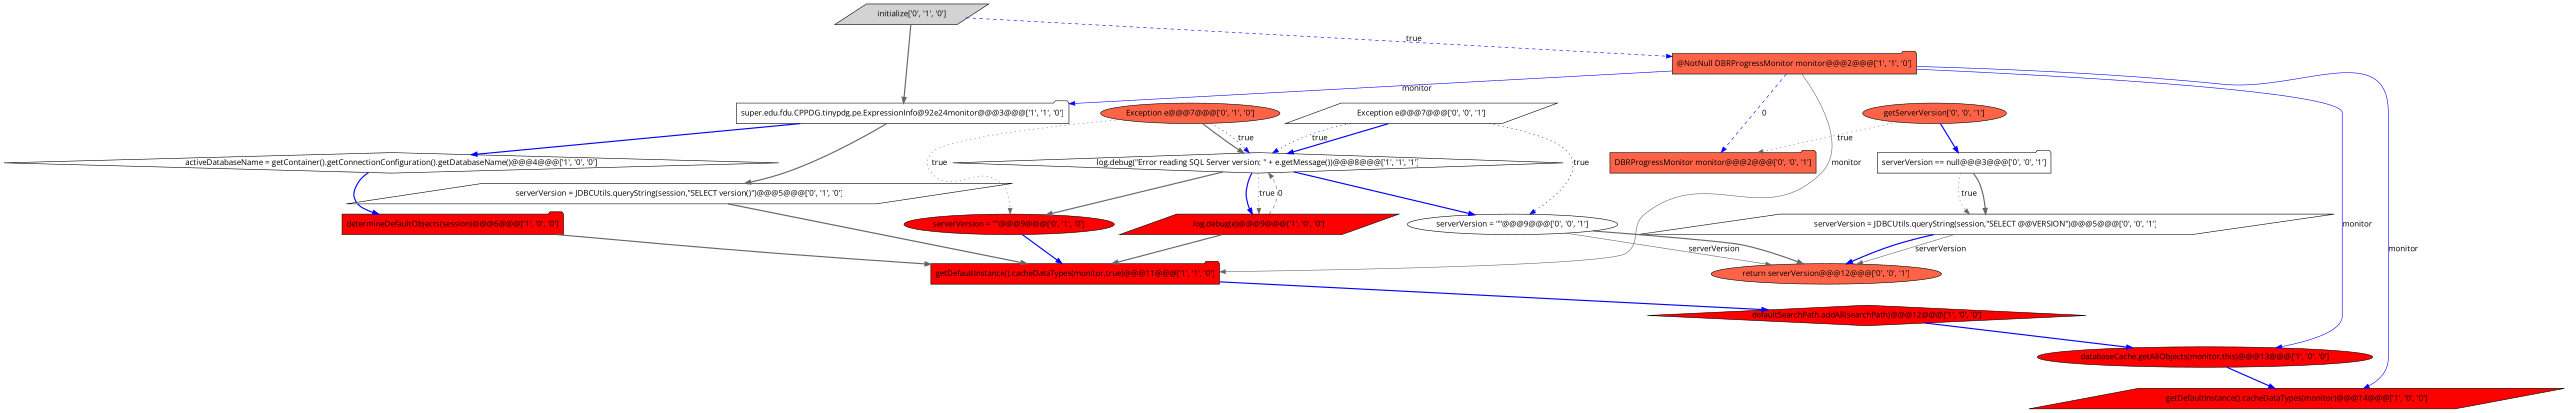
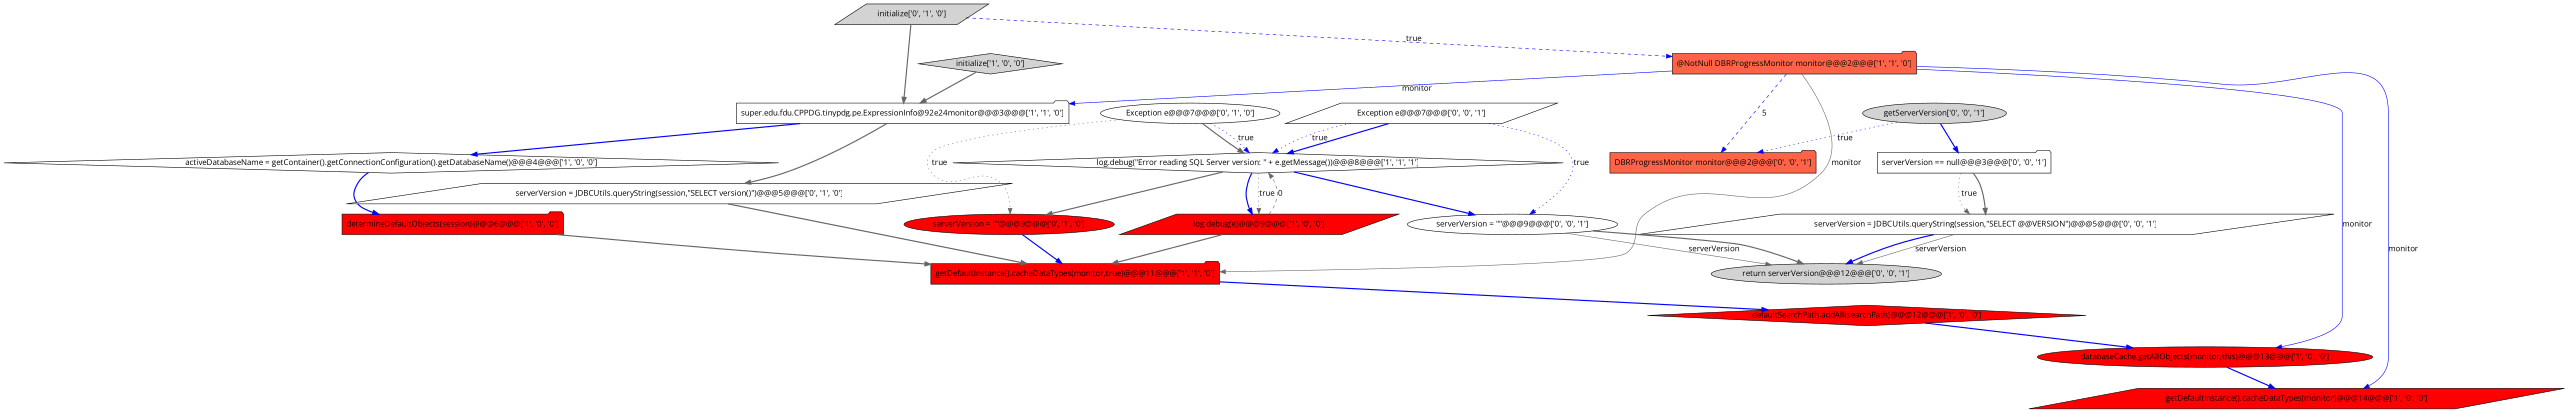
node "initialize['1', '0', '0']": added
node "Exception e@@@7@@@['0', '1', '0']": fillcolor tomato -> white
edge "@NotNull DBRProgressMonitor monitor@@@2@@@['1', '1', '0']" -> "DBRProgressMonitor monitor@@@2@@@['0', '0', '1']": label "0" -> "5"
node "getServerVersion['0', '0', '1']": fillcolor tomato -> lightgray
edge "getServerVersion['0', '0', '1']" -> "DBRProgressMonitor monitor@@@2@@@['0', '0', '1']": color gray40 -> blue
node "return serverVersion@@@12@@@['0', '0', '1']": fillcolor tomato -> lightgray
